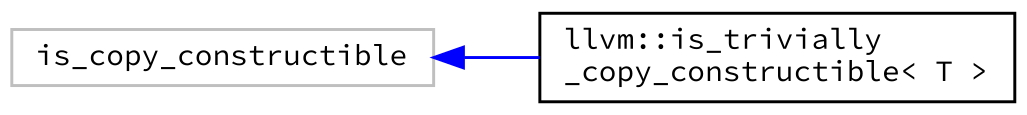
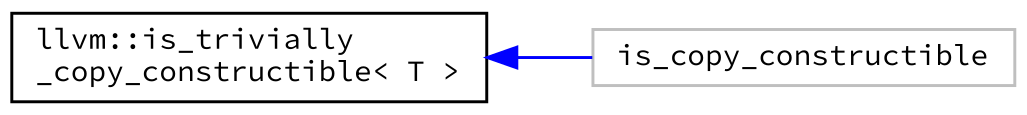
edge "llvm::is_trivially _copy_constructible< T >" -> "is_copy_constructible": reversed
